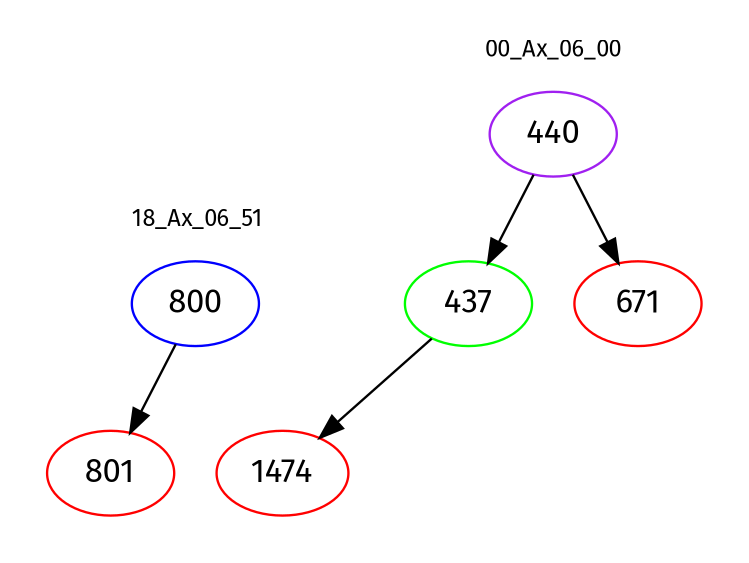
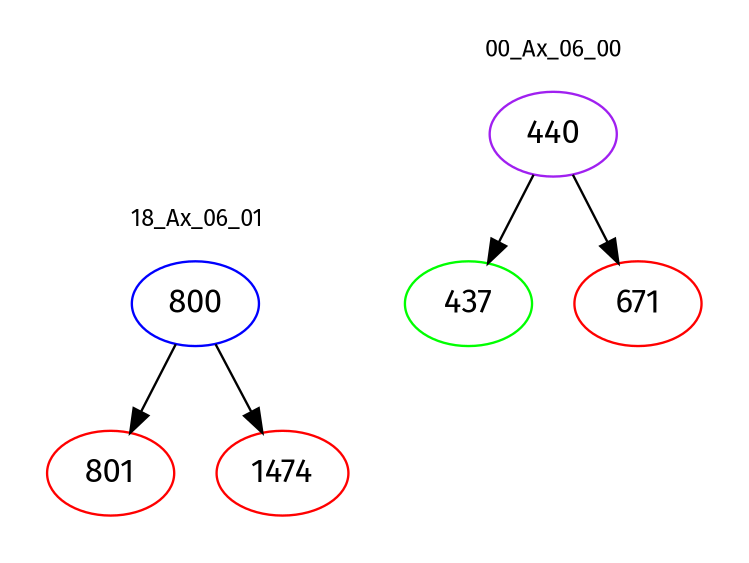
cluster "18_Ax_06_51": label "18_Ax_06_51" -> "18_Ax_06_01"
edge "437" -> "1474": now "800" -> "1474"
